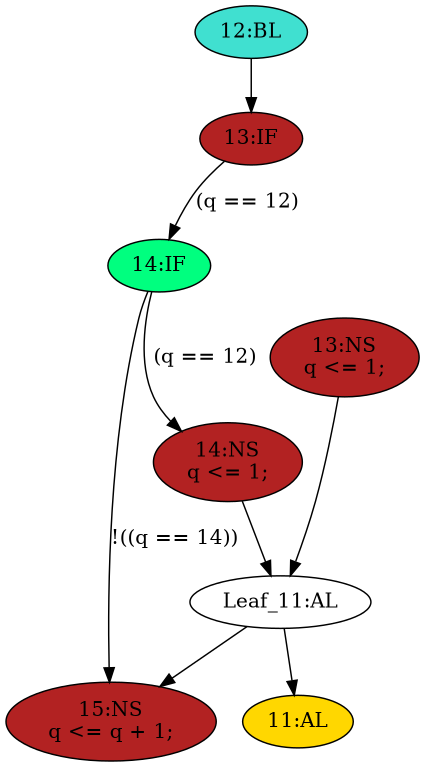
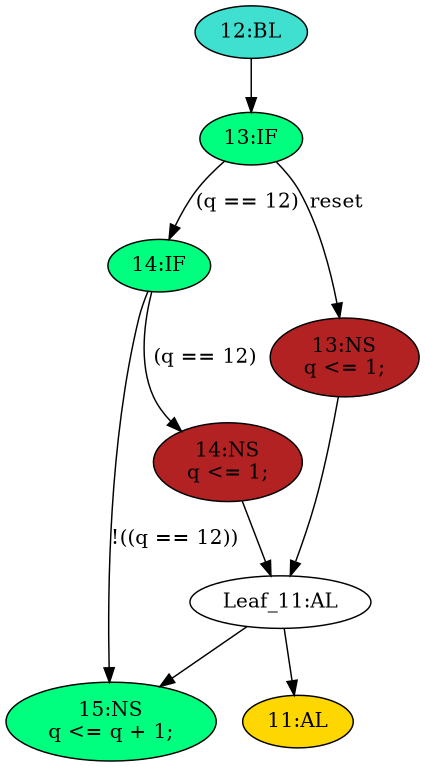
node "13:IF": fillcolor firebrick -> springgreen
edge "13:IF" -> "13:NS q <= 1;": added, label "reset"
edge "14:IF" -> "15:NS q <= q + 1;": label "!((q == 14))" -> "!((q == 12))"
node "15:NS q <= q + 1;": fillcolor firebrick -> springgreen
